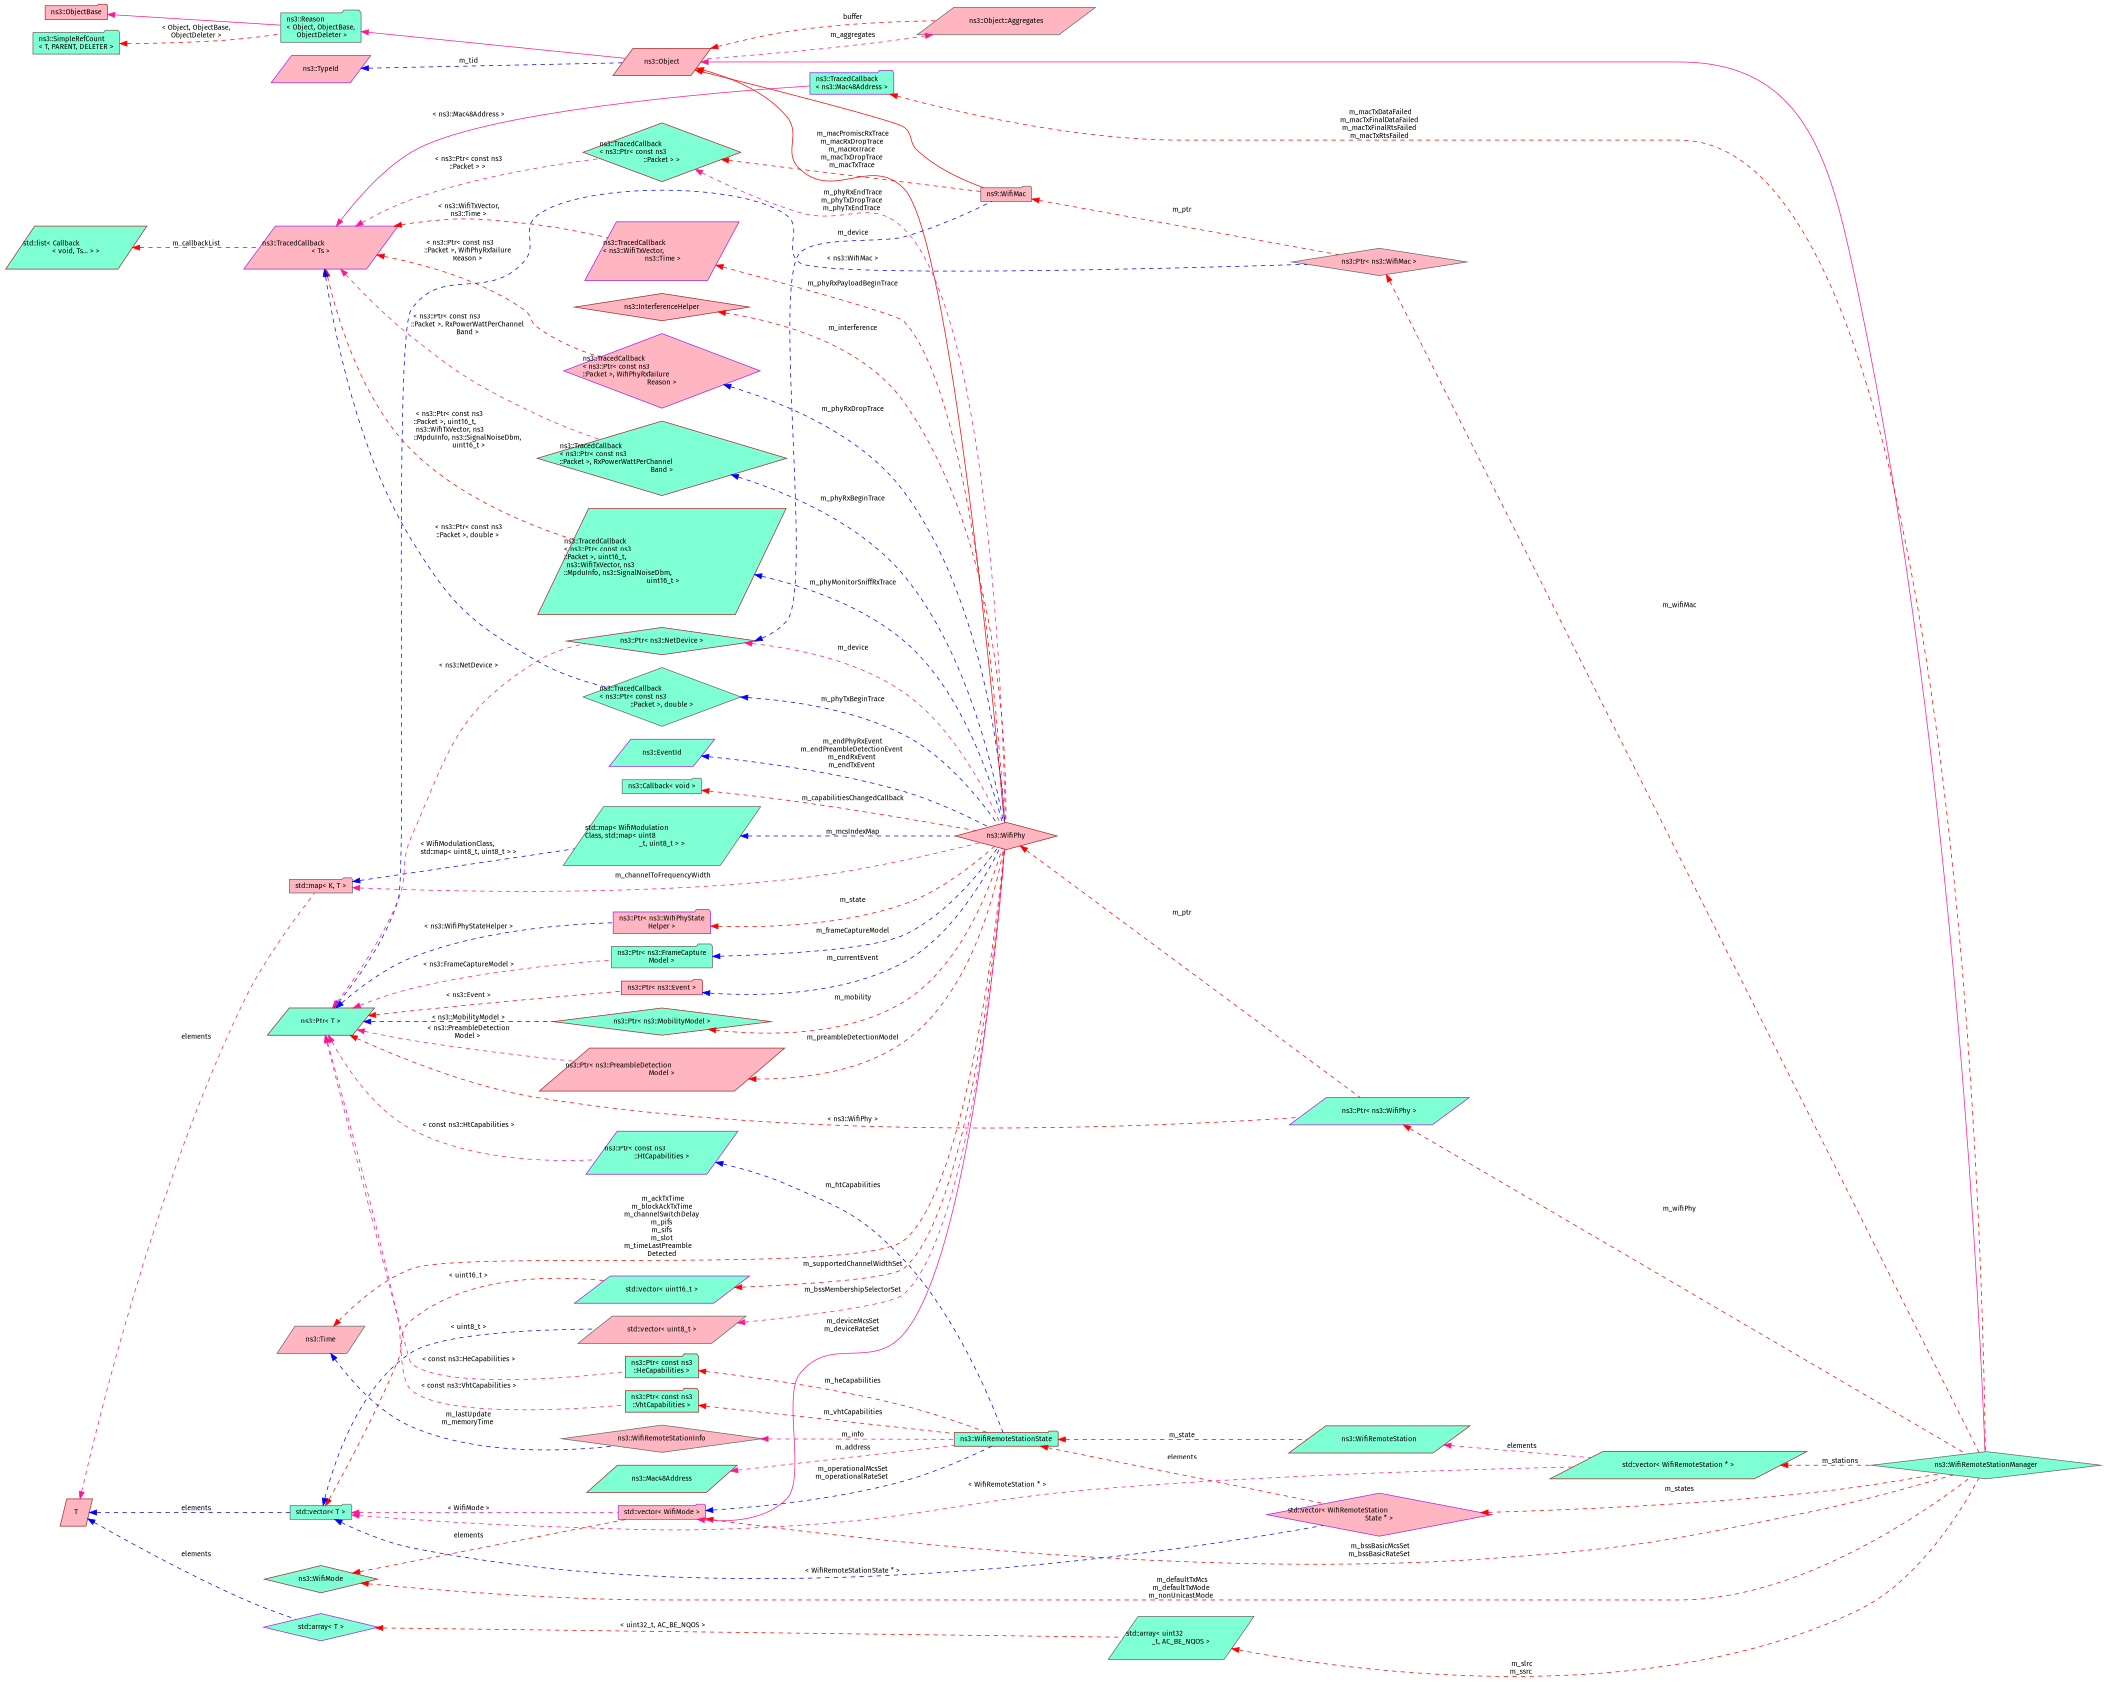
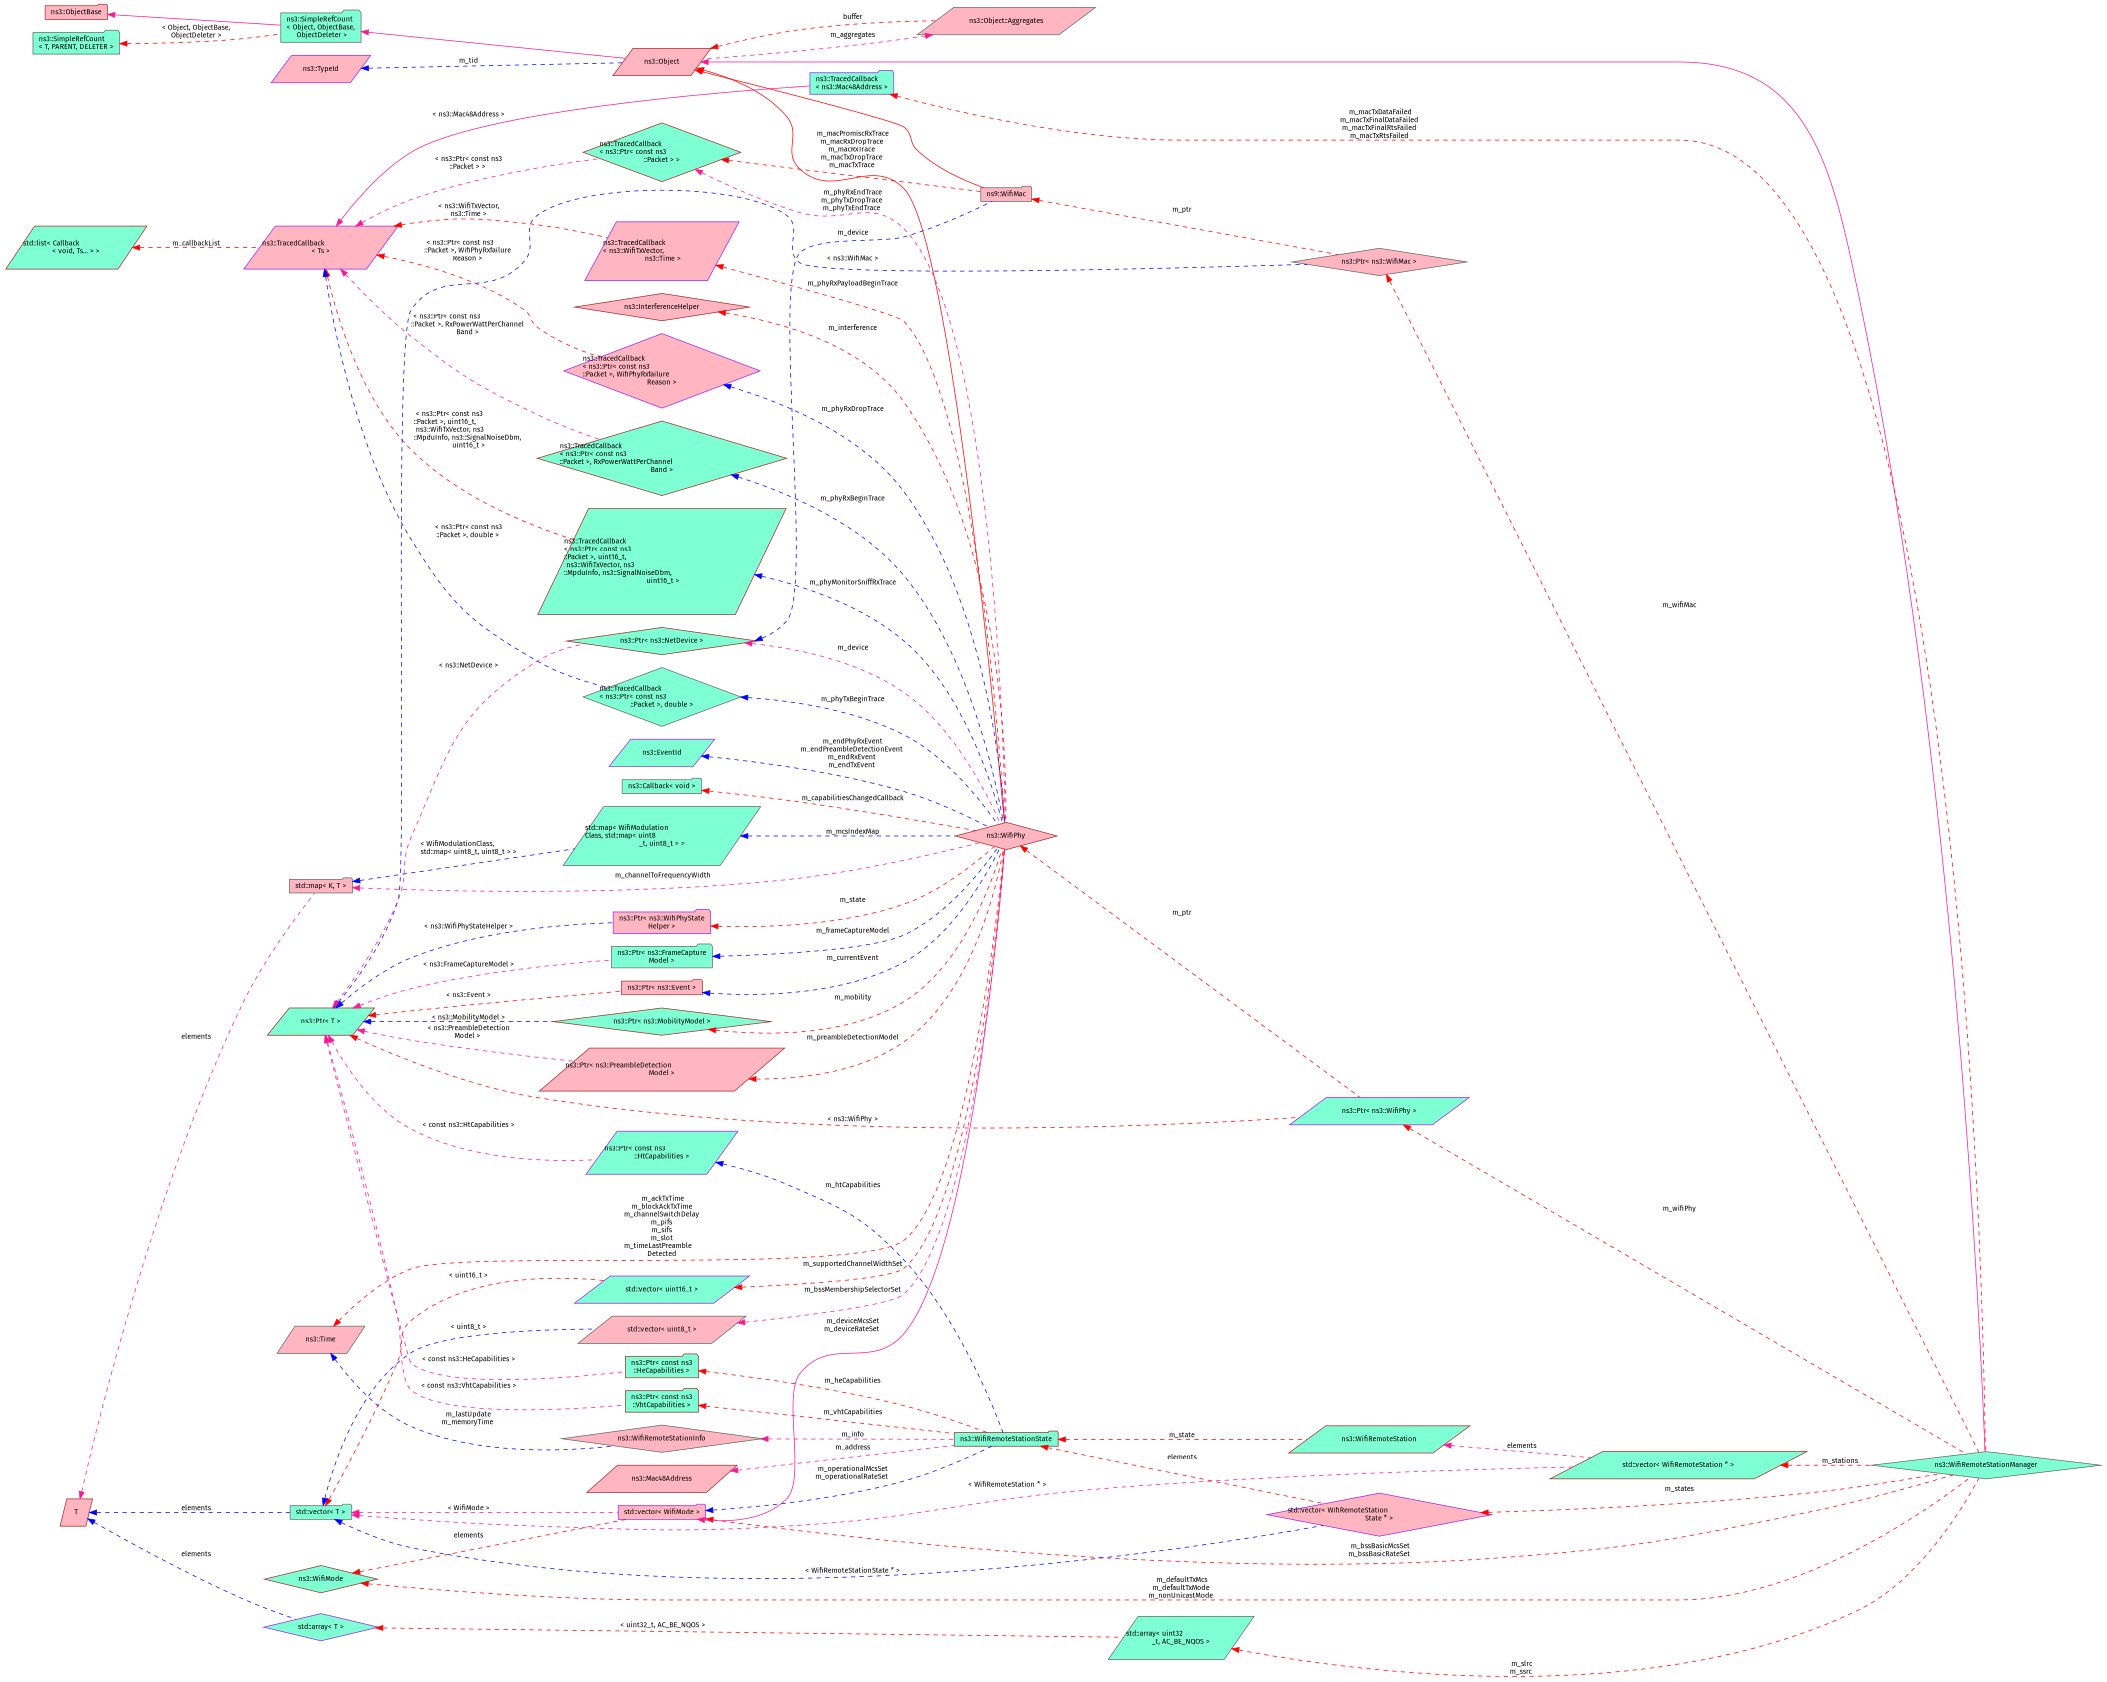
node "ns3::Reason < Object, ObjectBase, ObjectDeleter >": label "ns3::Reason < Object, ObjectBase, ObjectDeleter >" -> "ns3::SimpleRefCount < Object, ObjectBase, ObjectDeleter >"
node "ns3::Mac48Address": fillcolor aquamarine -> lightpink
